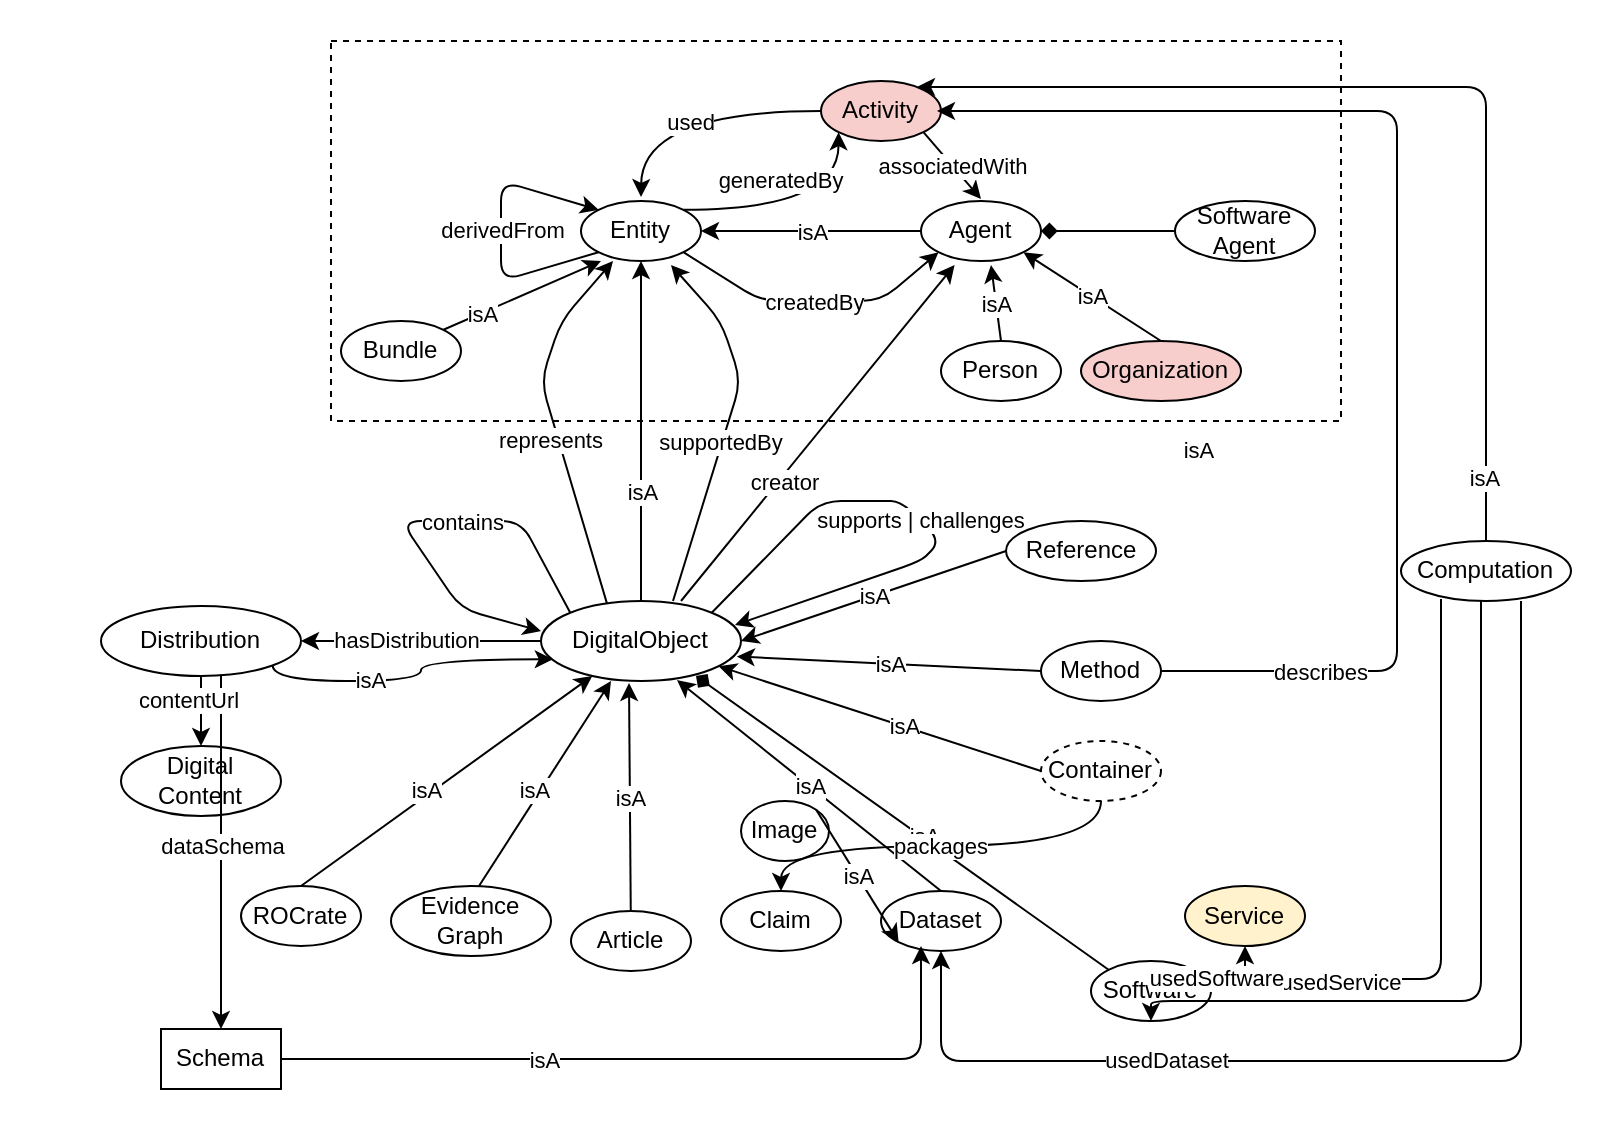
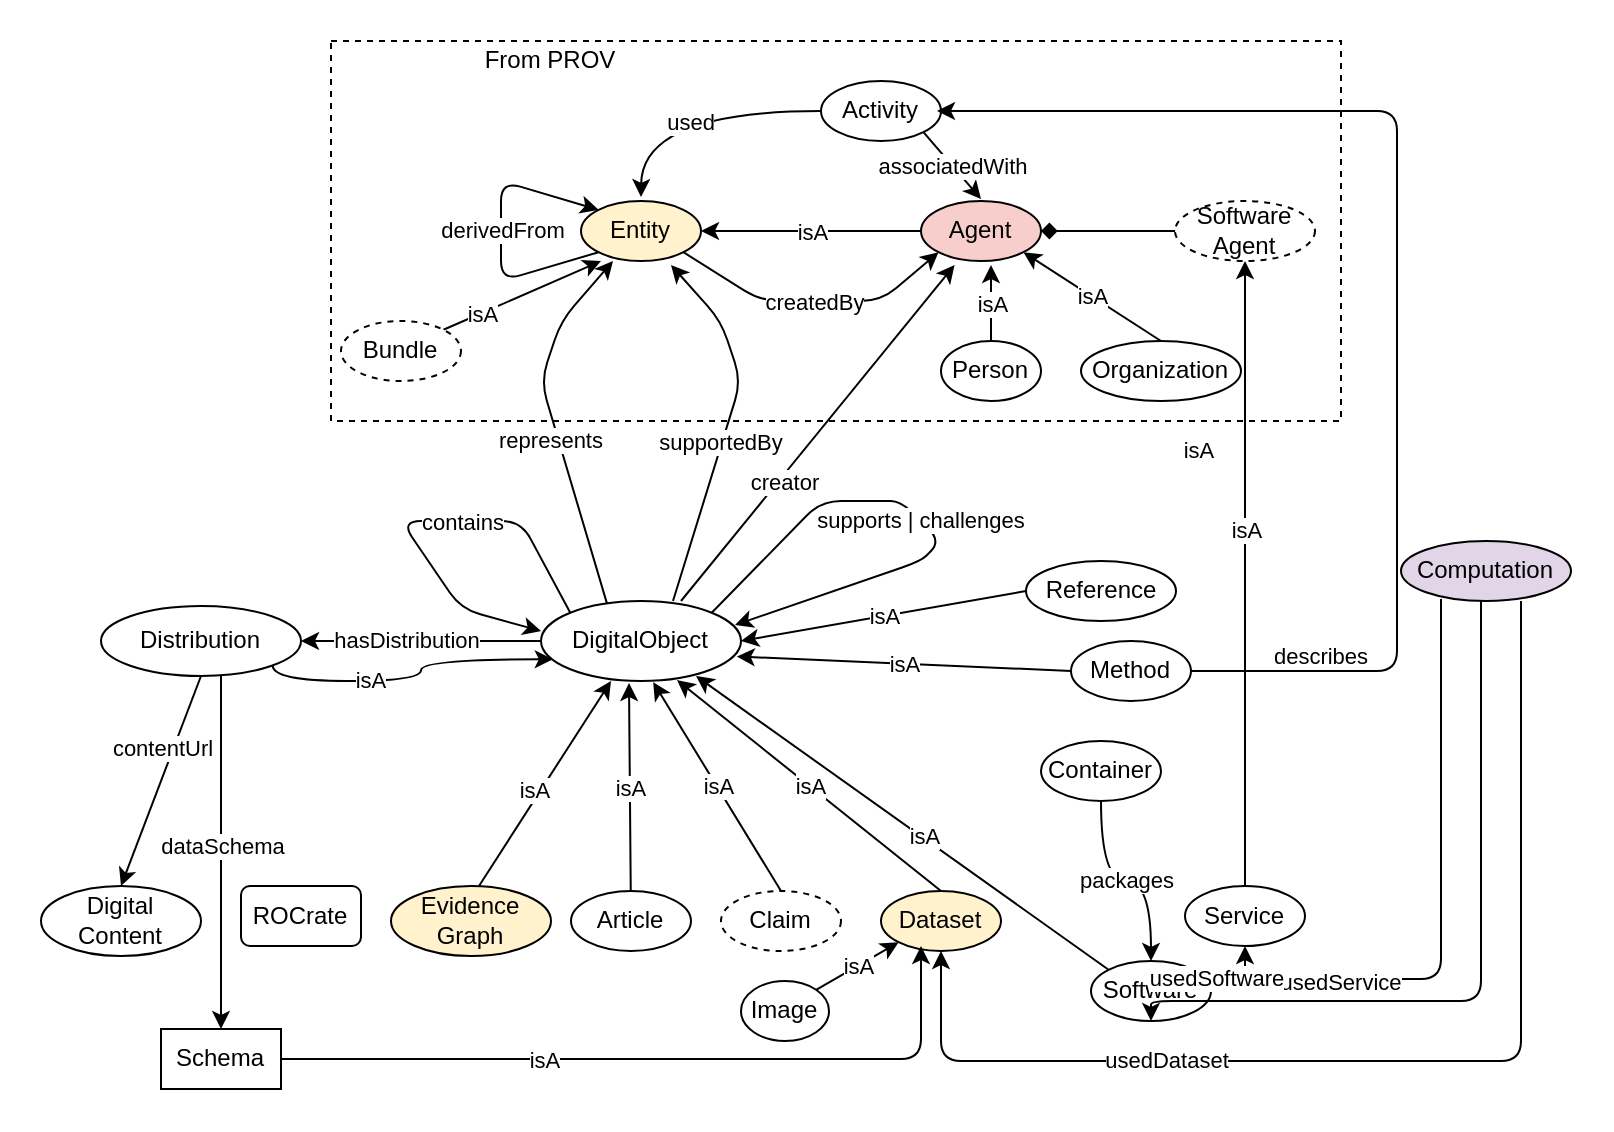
node "From PROV": added
edge "Computation" -> "Activity": removed, label "isA"
node "Activity": fillcolor #f8cecc -> #ffffff
edge "Entity" -> "Activity": removed, label "generatedBy"
node "Entity": fillcolor #ffffff -> #fff2cc
node "Agent": fillcolor #ffffff -> #f8cecc
node "Software Agent": style solid -> dashed
node "Bundle": style solid -> dashed
node "Person": size 120x60 -> 100x60
node "Organization": fillcolor #f8cecc -> #ffffff
edge "DigitalObject" -> "Entity": removed, label "isA"
node "Reference": moved (1081, 551) -> (1101, 591)
node "Computation": fillcolor #ffffff -> #e1d5e7
edge "Service" -> "Software Agent": added, label "isA"
node "Method": moved (1101, 671) -> (1131, 671)
edge "Software" -> "DigitalObject": arrowhead diamond -> classic
edge "Container" -> "DigitalObject": removed, label "isA"
node "Container": style dashed -> solid
node "Digital Content": moved (201, 781) -> (121, 921)
edge "ROCrate" -> "DigitalObject": removed, label "isA"
edge "Claim" -> "DigitalObject": added, label "isA"
node "Image": moved (785, 831) -> (785, 1011)
edge "Container" -> "Claim": now "Container" -> "Software"
node "ROCrate": shape ellipse -> rounded rectangle
node "Service": fillcolor #fff2cc -> #ffffff
node "Evidence Graph": fillcolor #ffffff -> #fff2cc
node "Claim": style solid -> dashed
node "Dataset": fillcolor #ffffff -> #fff2cc
node "Article": moved (631, 941) -> (631, 921)
